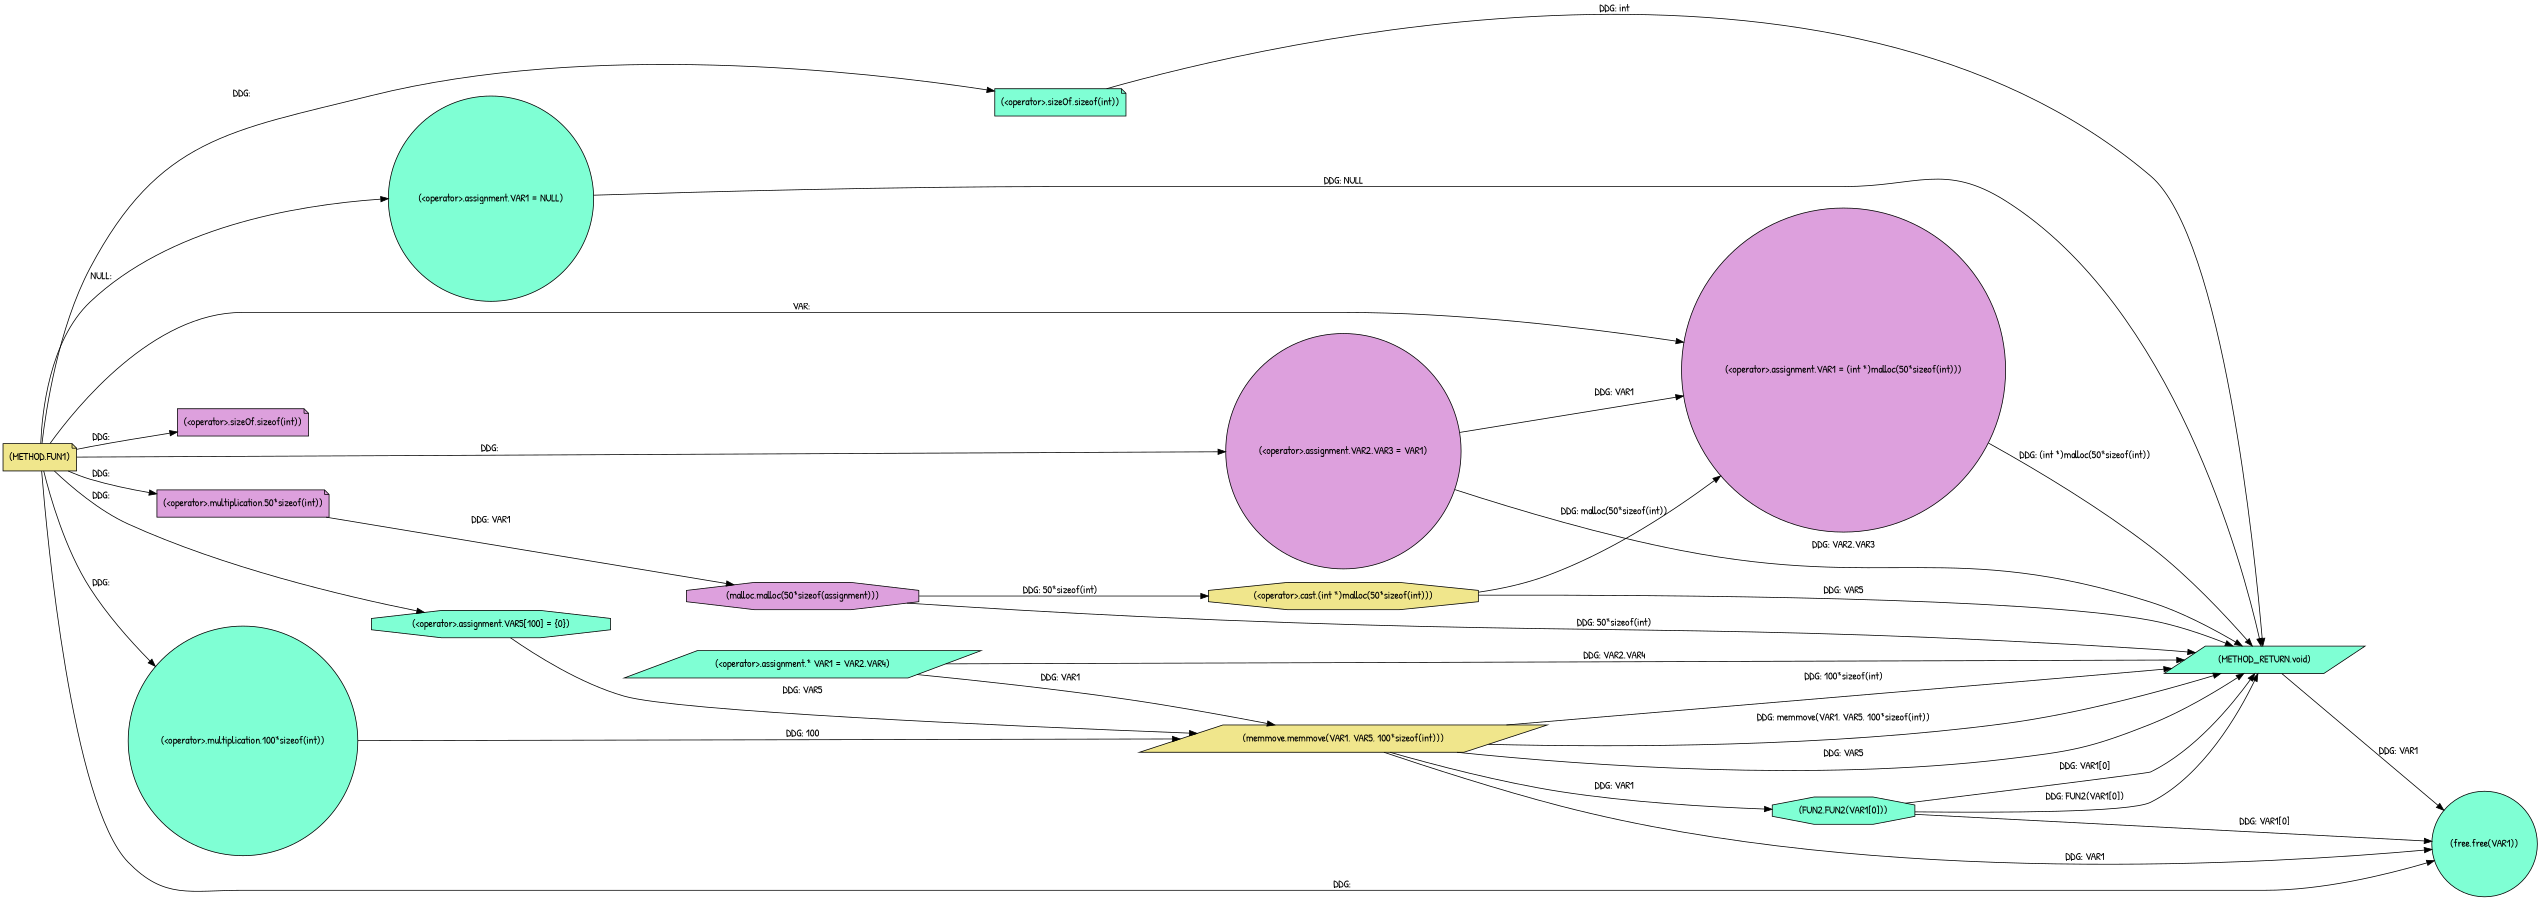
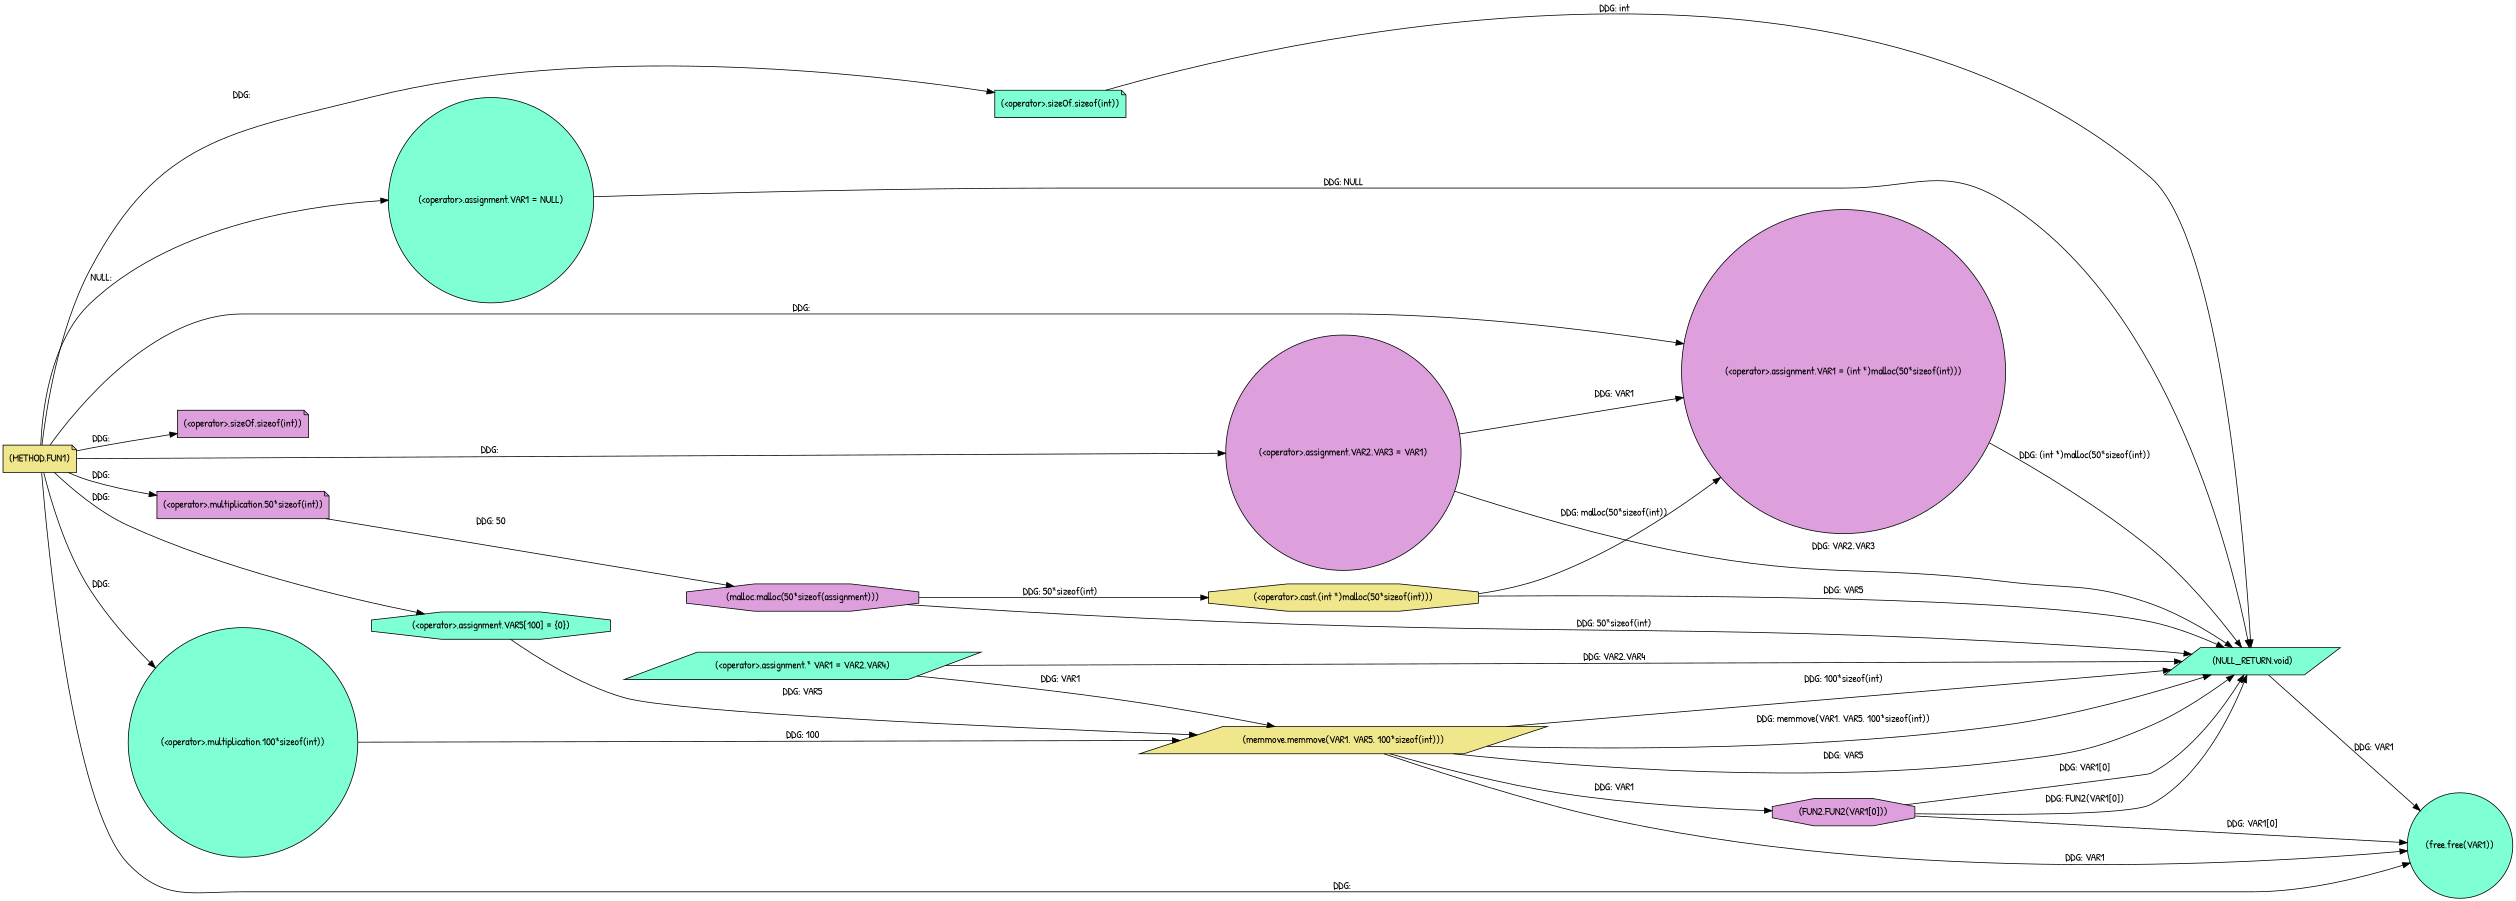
edge "(METHOD,FUN1)" -> "(<operator>.assignment,VAR1 = (int *)malloc(50*sizeof(int)))": label "VAR: " -> "DDG: "
edge "(<operator>.multiplication,50*sizeof(int))" -> "(malloc,malloc(50*sizeof(assignment)))": label "DDG: VAR1" -> "DDG: 50"
node "(METHOD_RETURN,void)": label "(METHOD_RETURN,void)" -> "(NULL_RETURN,void)"
node "(FUN2,FUN2(VAR1[0]))": fillcolor aquamarine -> plum
